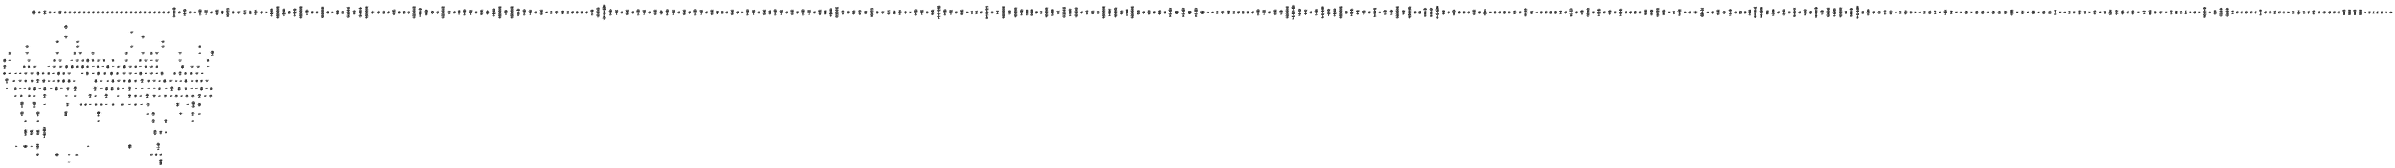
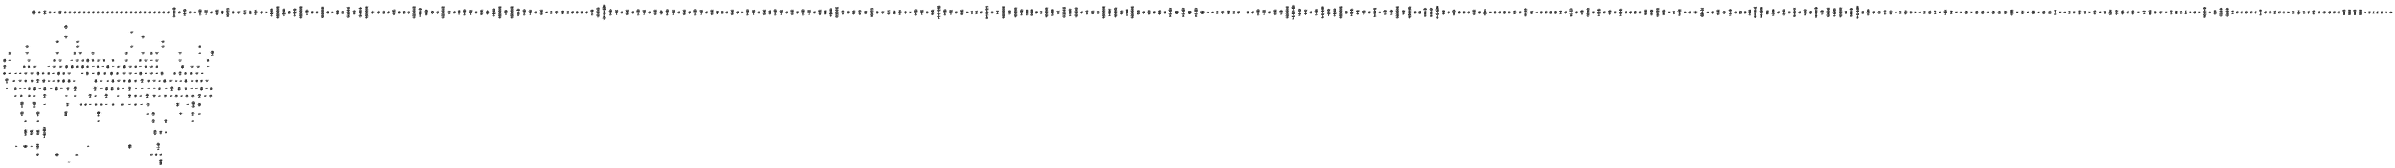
node "# 0x1945 JUMPDEST PUSHX Data CALLER PUSHX Data JUMP": removed
node "# 0x2b77 JUMPDEST JUMP": removed
